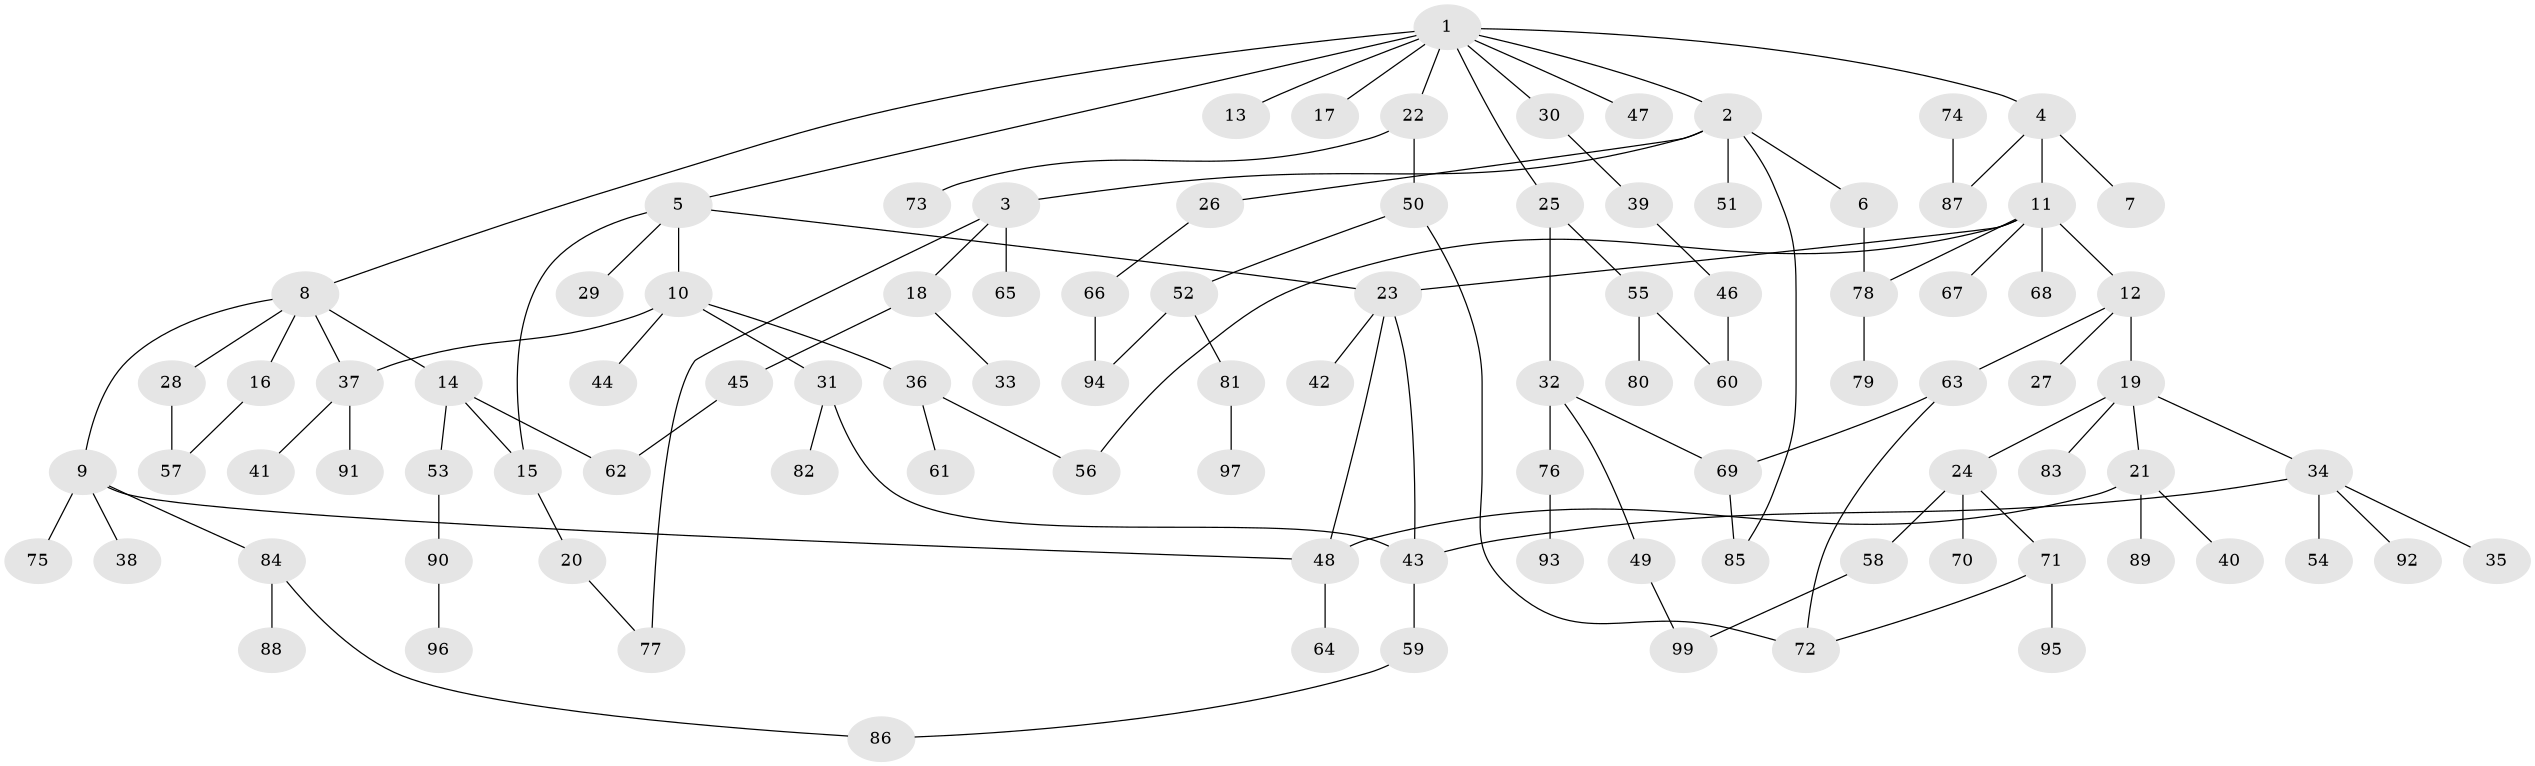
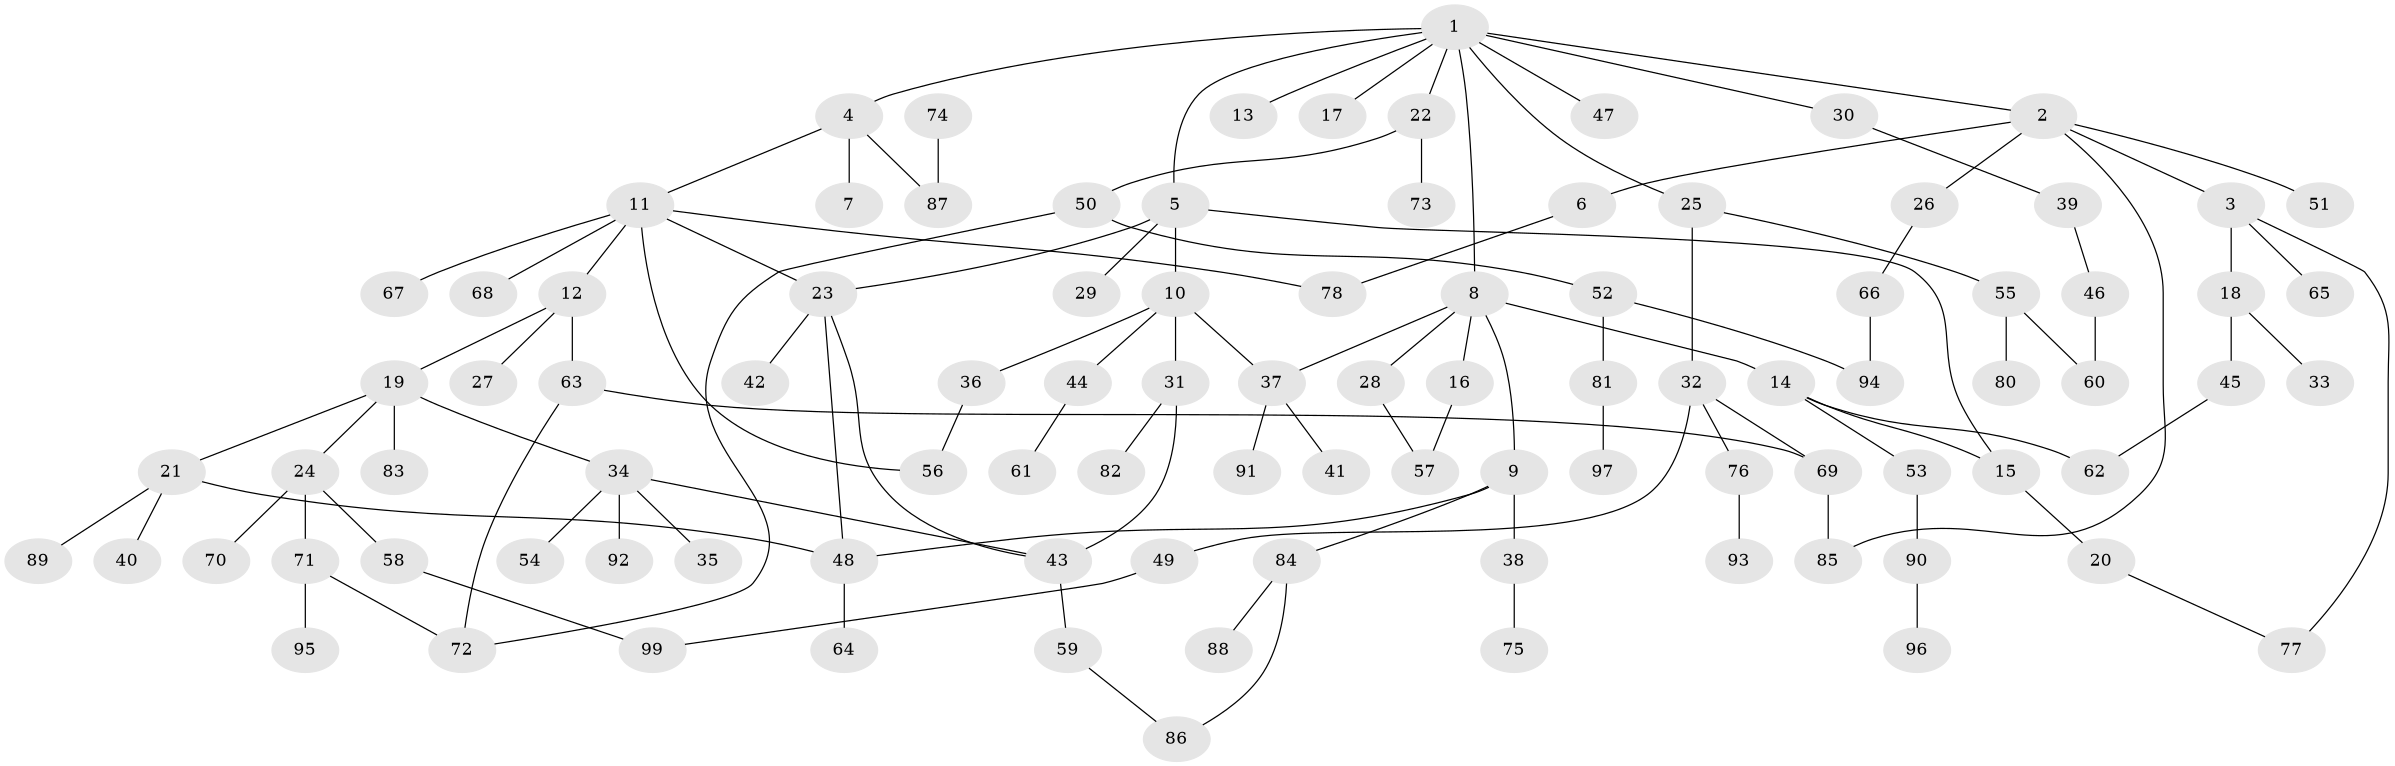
node "79": removed
edge "36" -- "61": now "44" -- "61"
edge "9" -- "75": now "38" -- "75"
